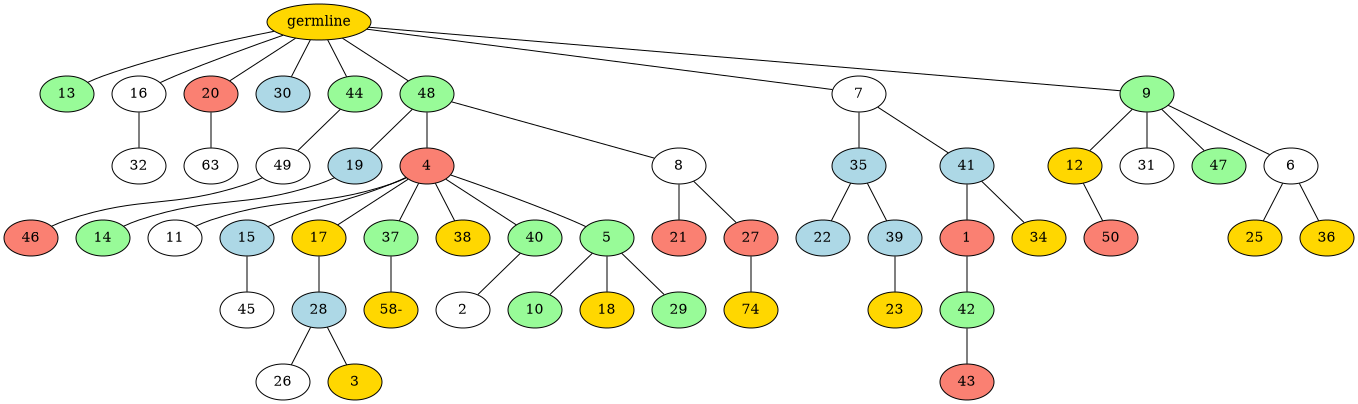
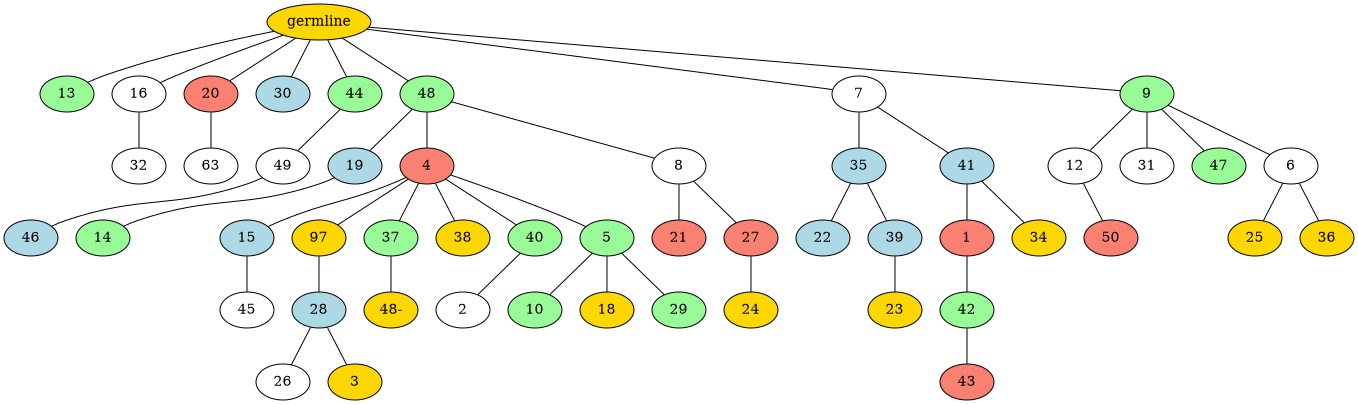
node "12": fillcolor gold -> white
node "46": fillcolor salmon -> lightblue
node "11": removed
node "17": label "17" -> "97"
node "58-": label "58-" -> "48-"
node "74": label "74" -> "24"
